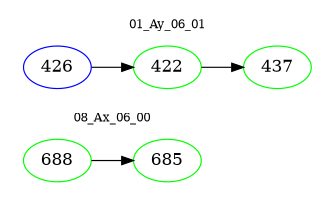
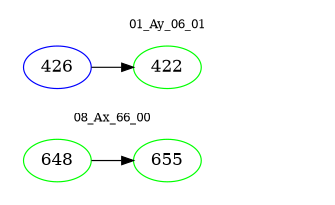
node "437": removed
cluster "08_Ax_06_00": label "08_Ax_06_00" -> "08_Ax_66_00"
node "688": label "688" -> "648"
node "685": label "685" -> "655"
